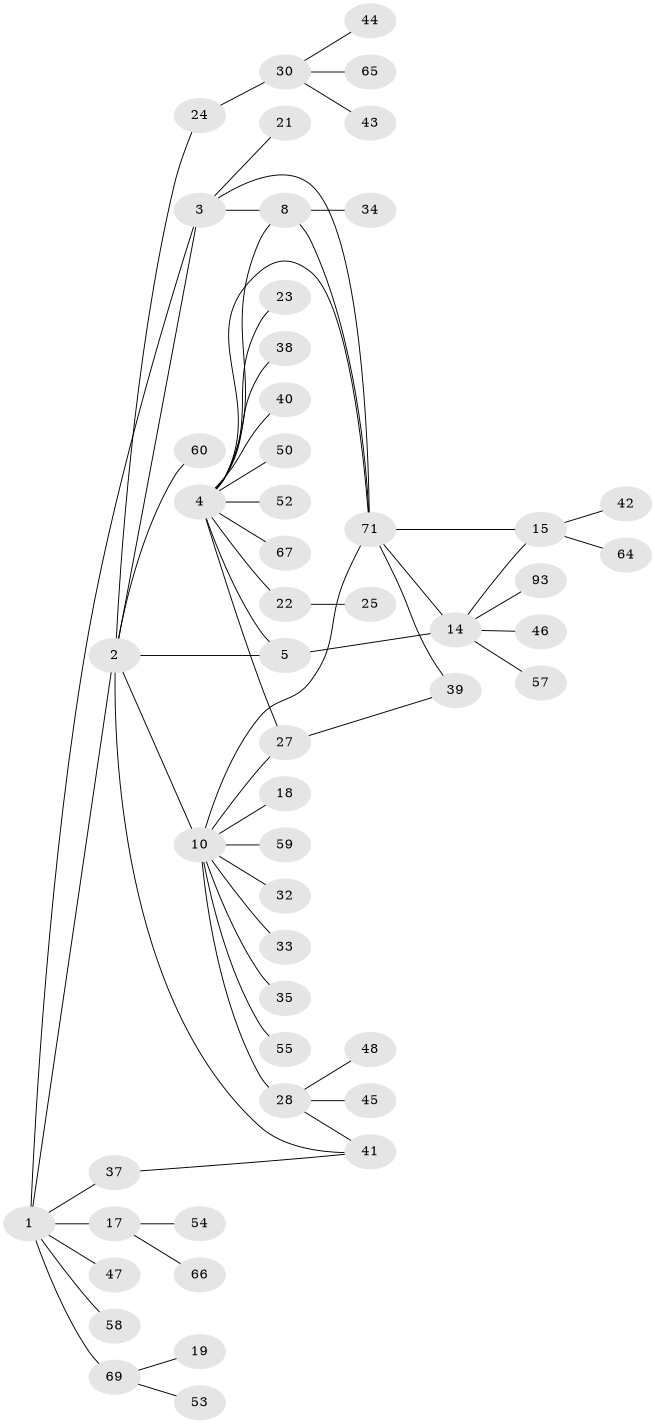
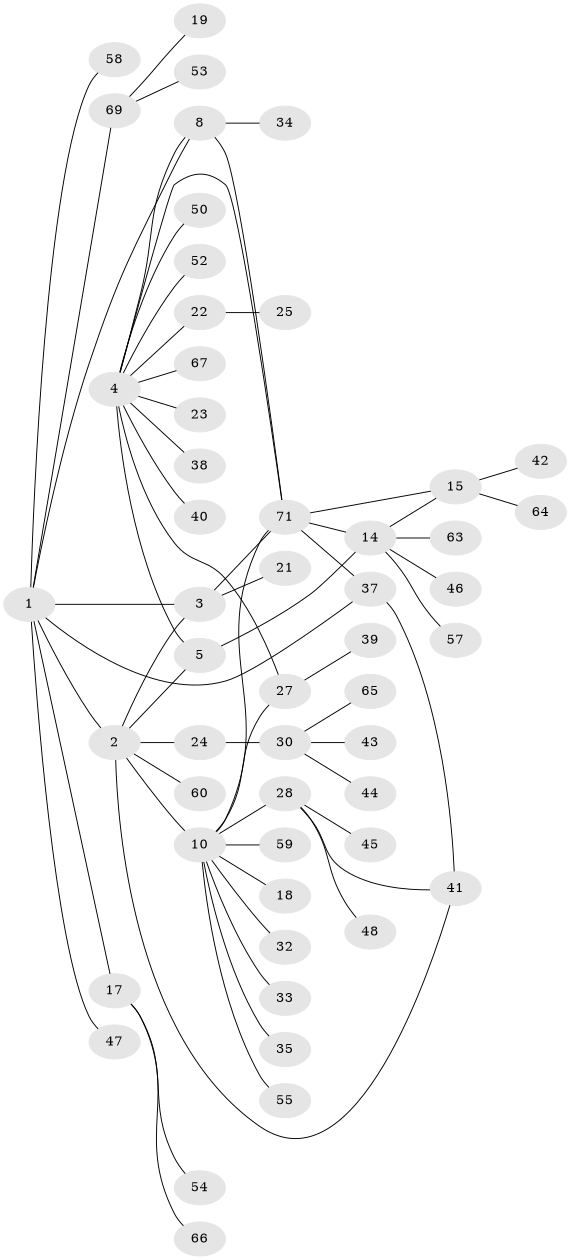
edge "3" -- "8": now "1" -- "8"
node "93": label "93" -> "63"
edge "71" -- "39": now "71" -- "37"
